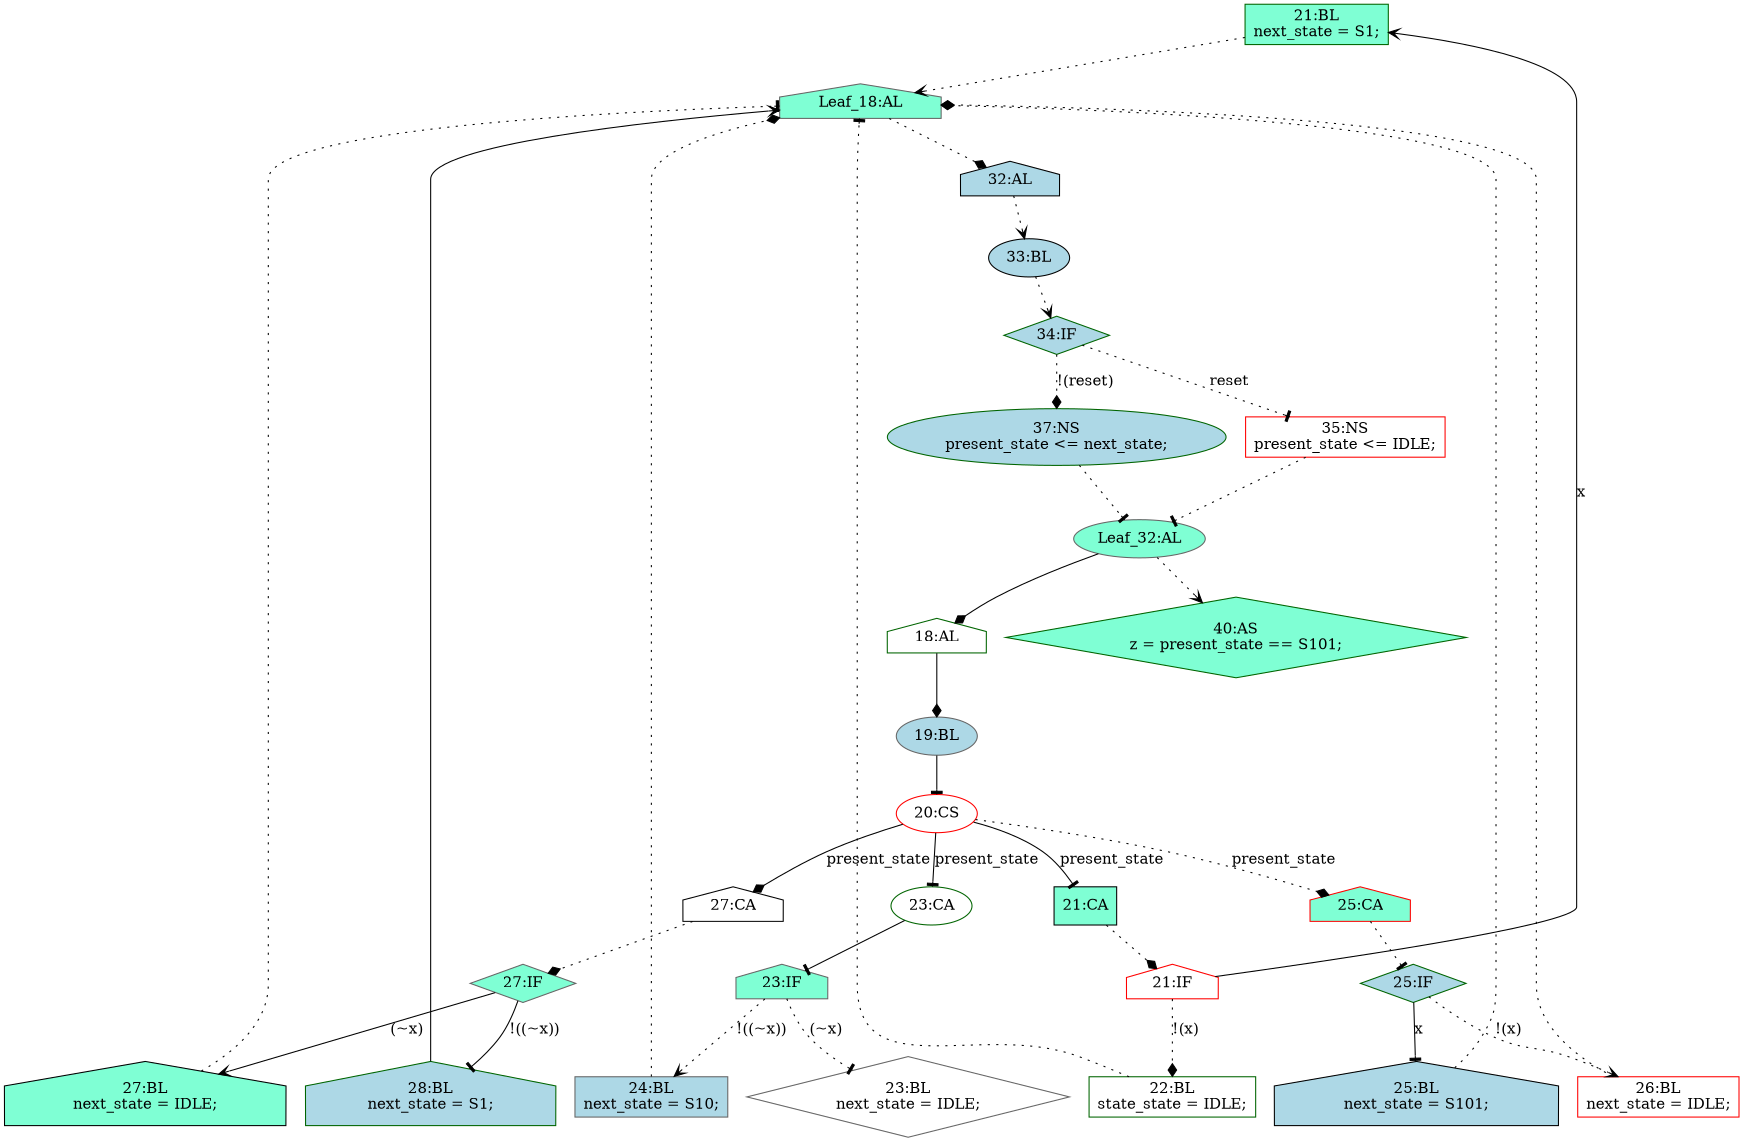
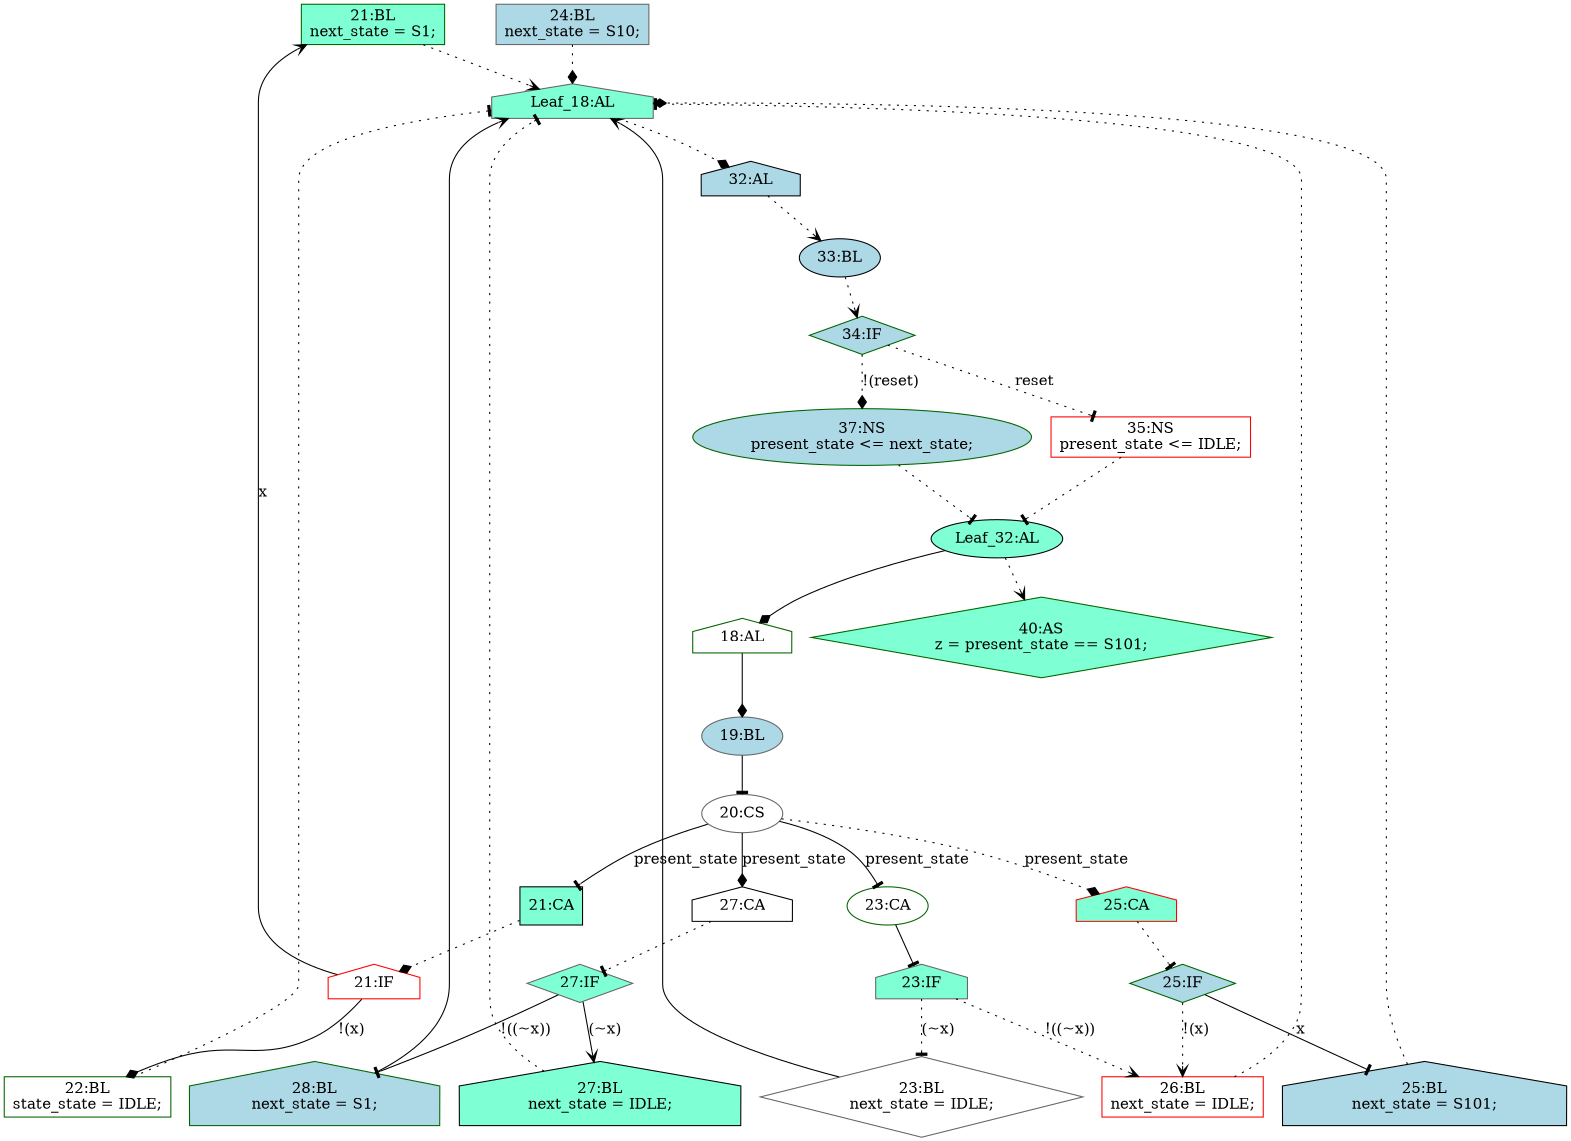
edge "26:BL next_state = IDLE;" -> "Leaf_18:AL": arrowhead diamond -> tee
node "Leaf_32:AL": color gray40 -> black
edge "23:BL next_state = IDLE;" -> "Leaf_18:AL": added
node "20:CS": color red -> gray40
edge "27:CA" -> "27:IF": arrowhead diamond -> tee
edge "21:IF" -> "22:BL state_state = IDLE;": style dotted -> solid
edge "23:IF" -> "24:BL next_state = S10;": now "23:IF" -> "26:BL next_state = IDLE;"
